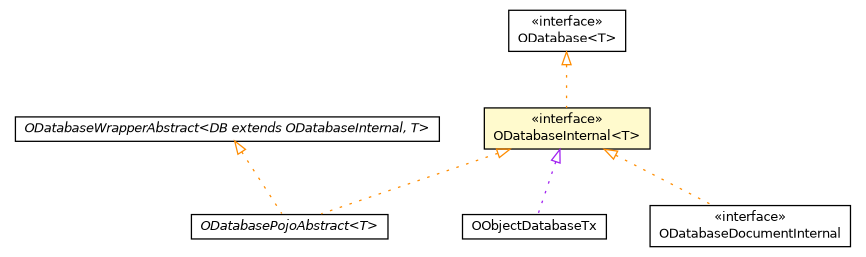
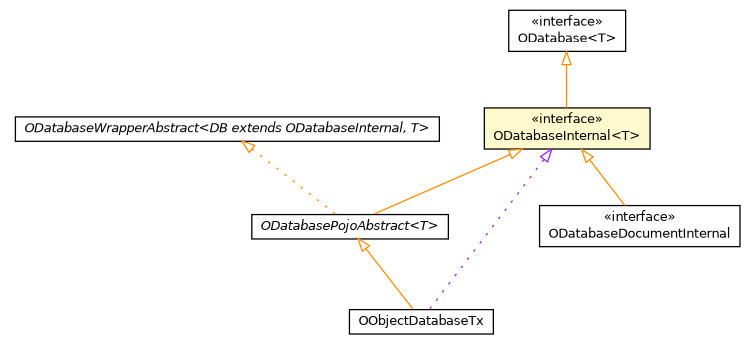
edge "ODatabaseInternal<T>" -> "ODatabase<T>": style dotted -> solid
edge "ODatabaseDocumentInternal" -> "ODatabaseInternal<T>": style dotted -> solid
edge "ODatabasePojoAbstract<T>" -> "ODatabaseInternal<T>": style dotted -> solid
edge "OObjectDatabaseTx" -> "ODatabasePojoAbstract<T>": added
